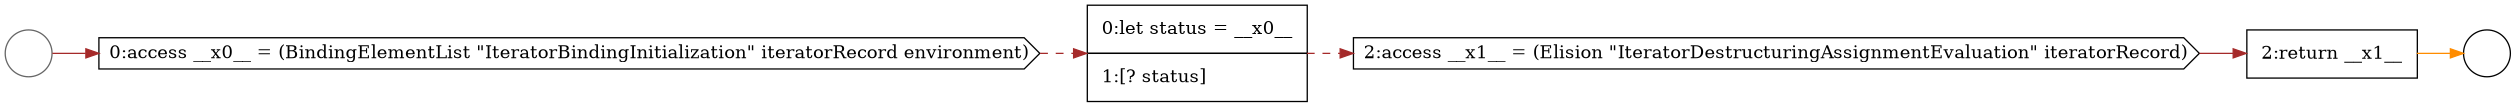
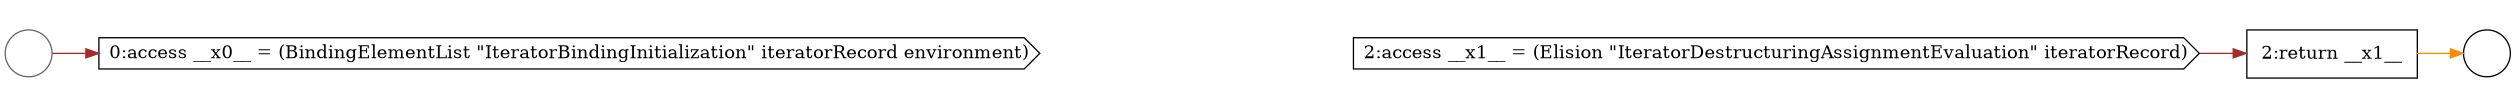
node "0:let status = __x0__": removed
